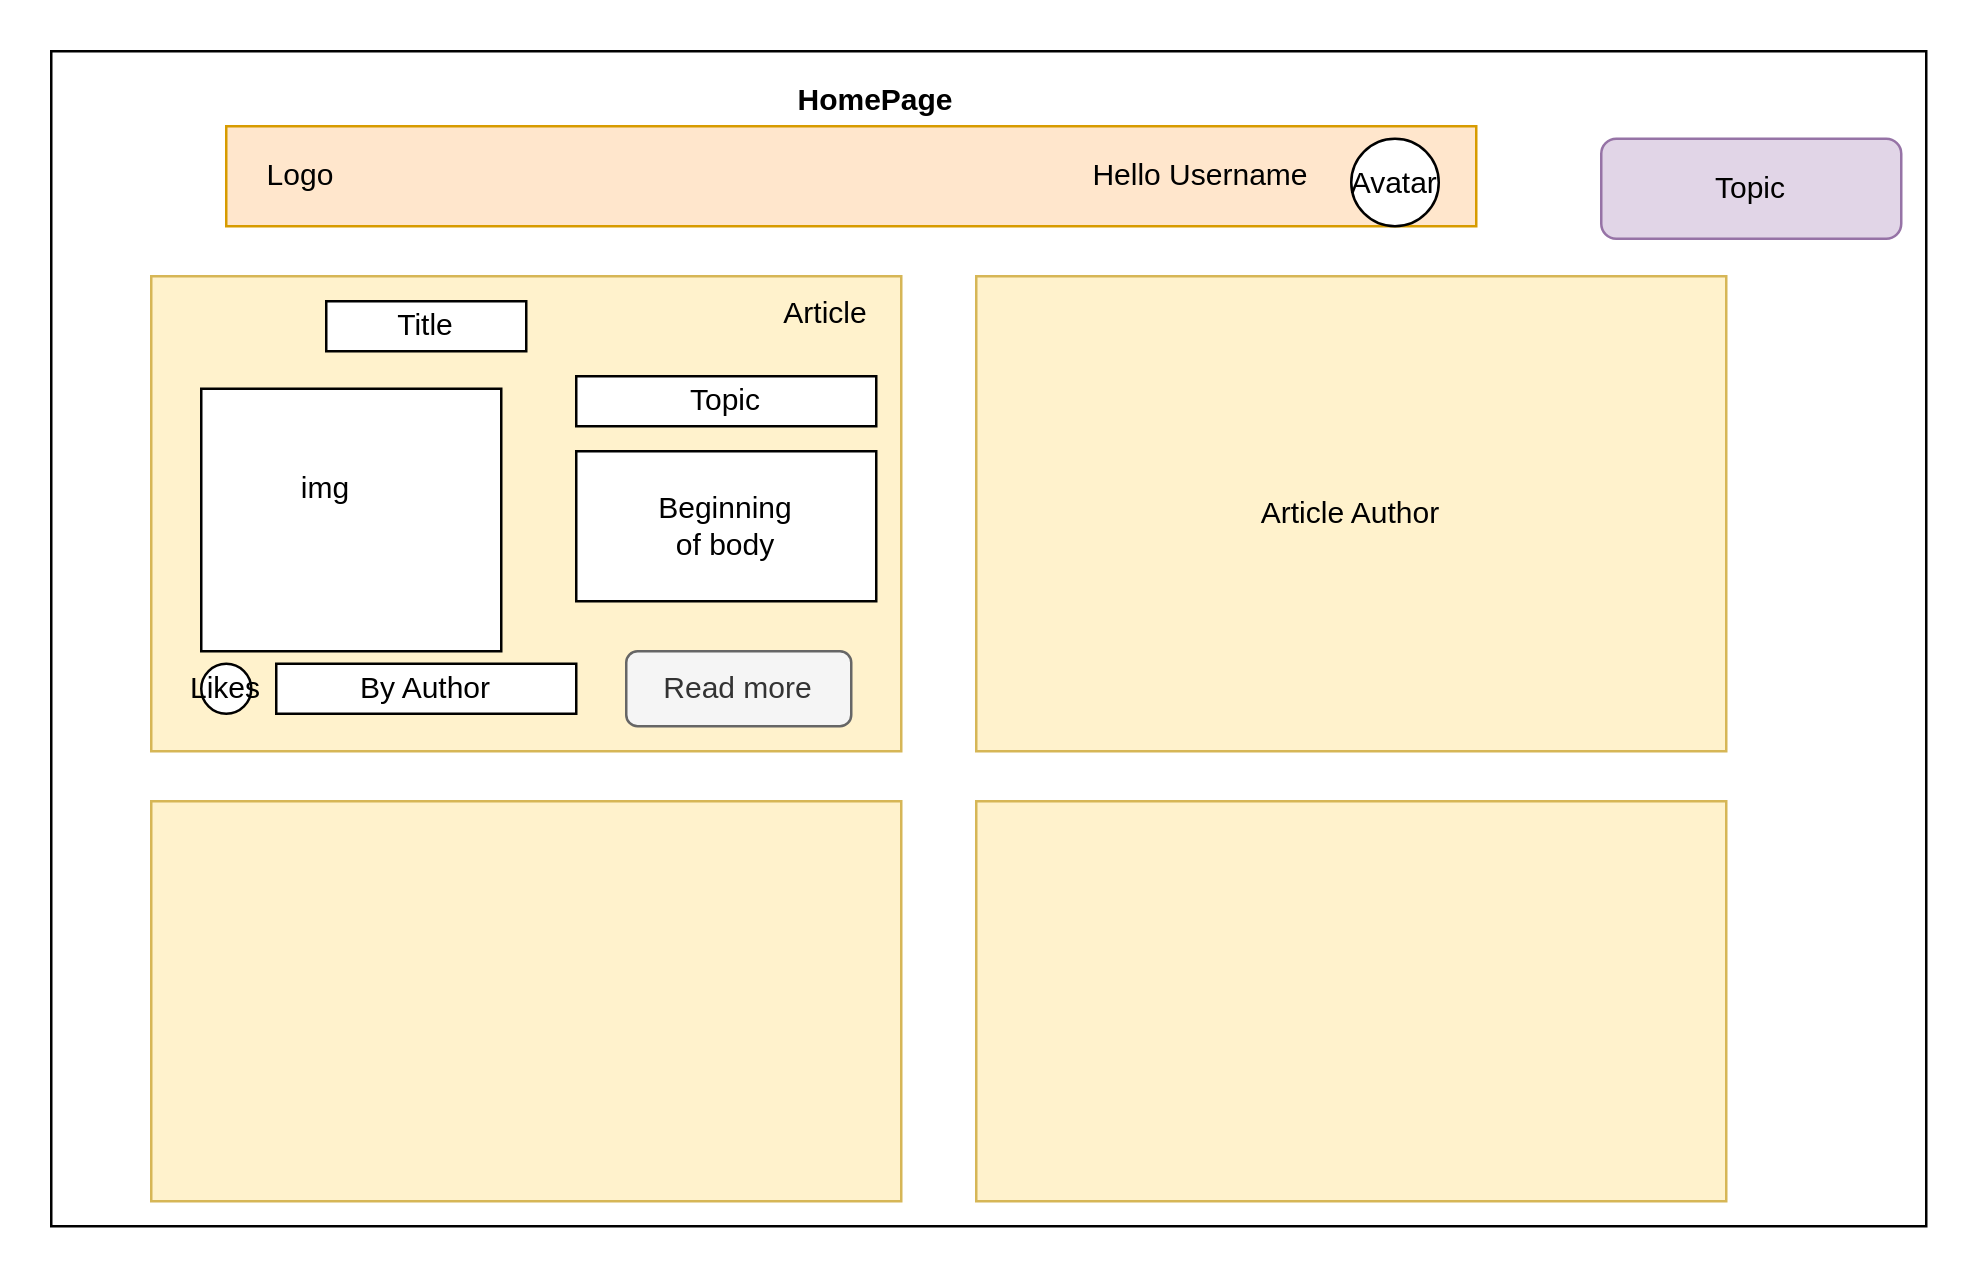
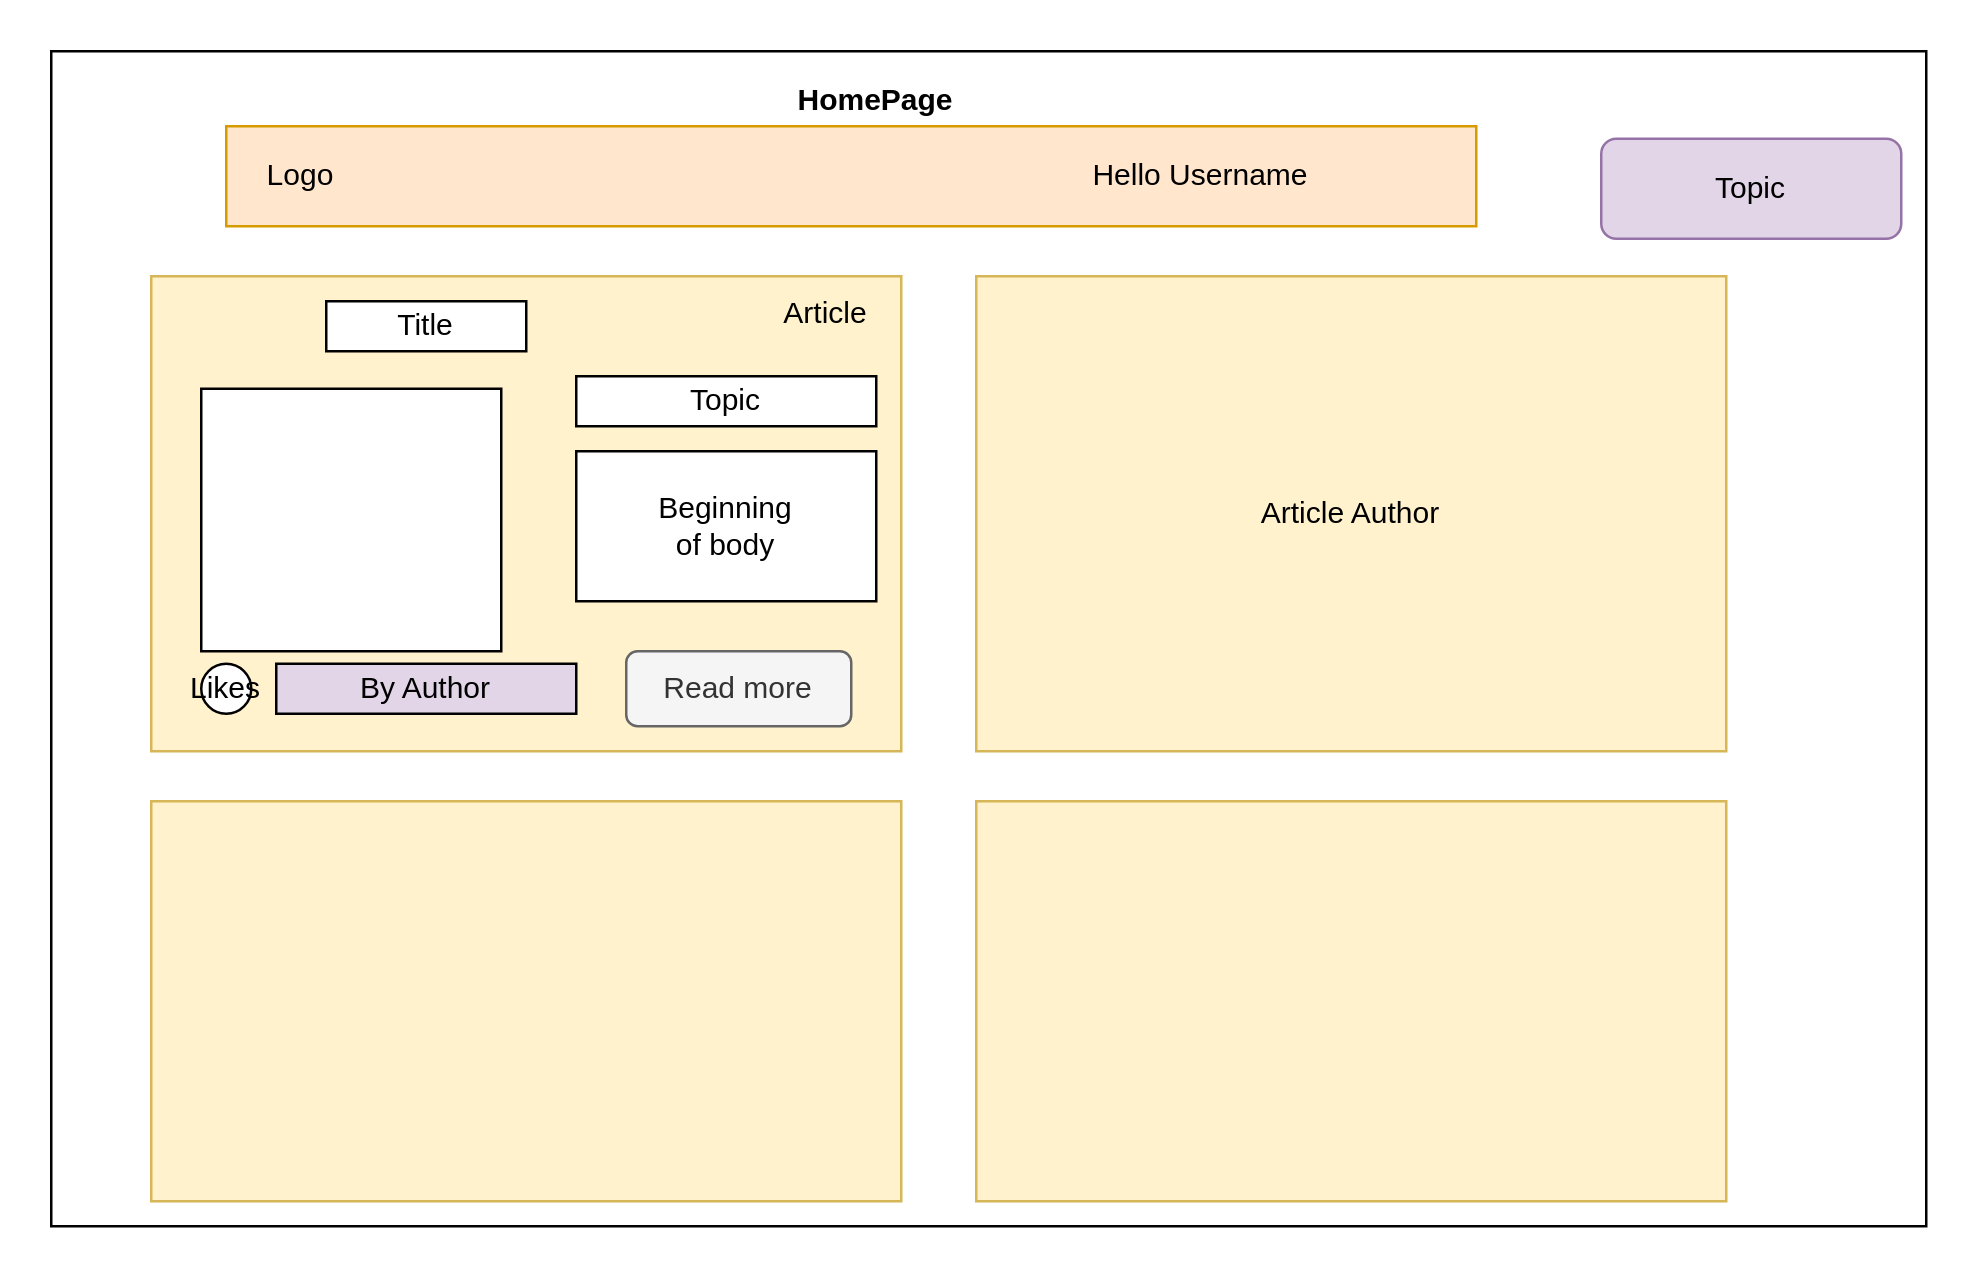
node "Avatar": removed
node "img": removed
node "By Author": fillcolor #ffffff -> #e1d5e7
